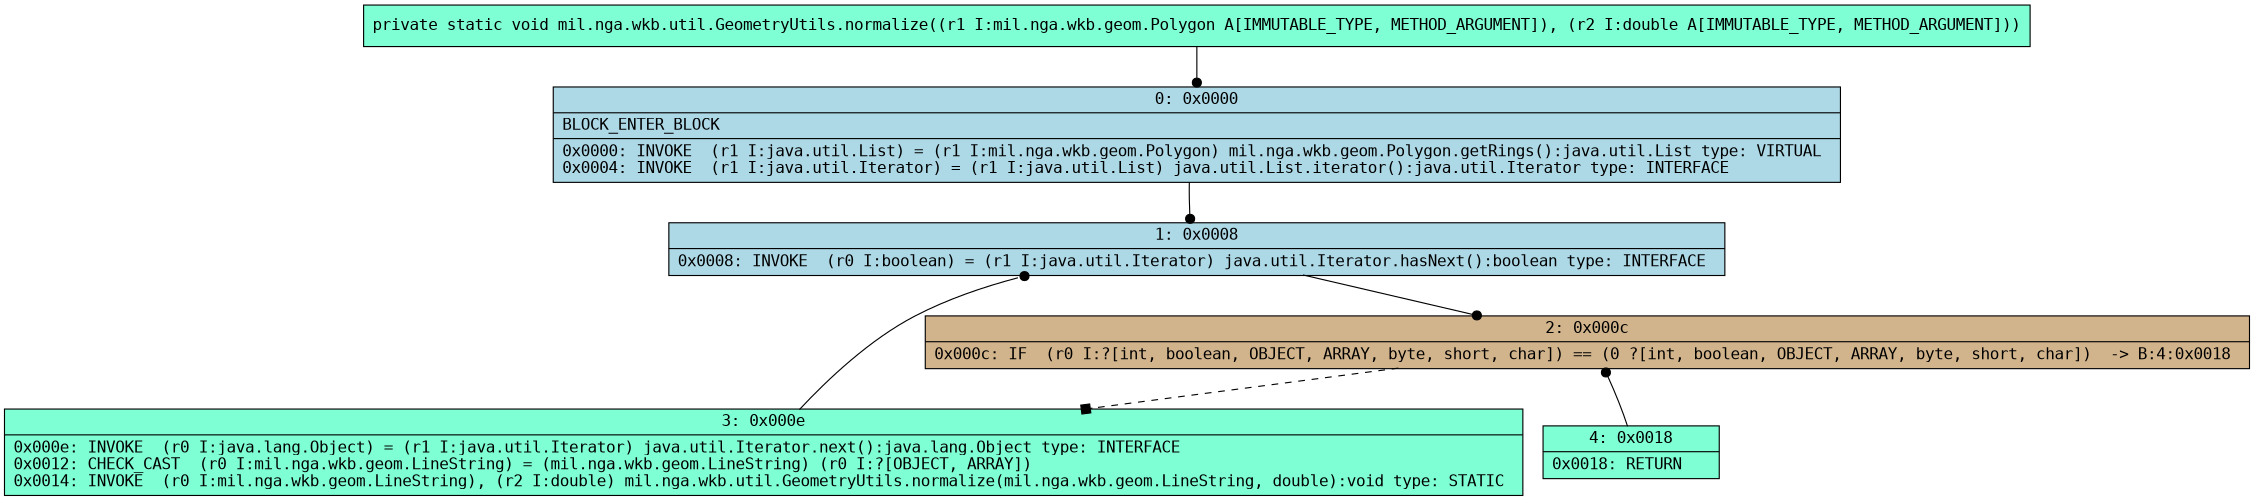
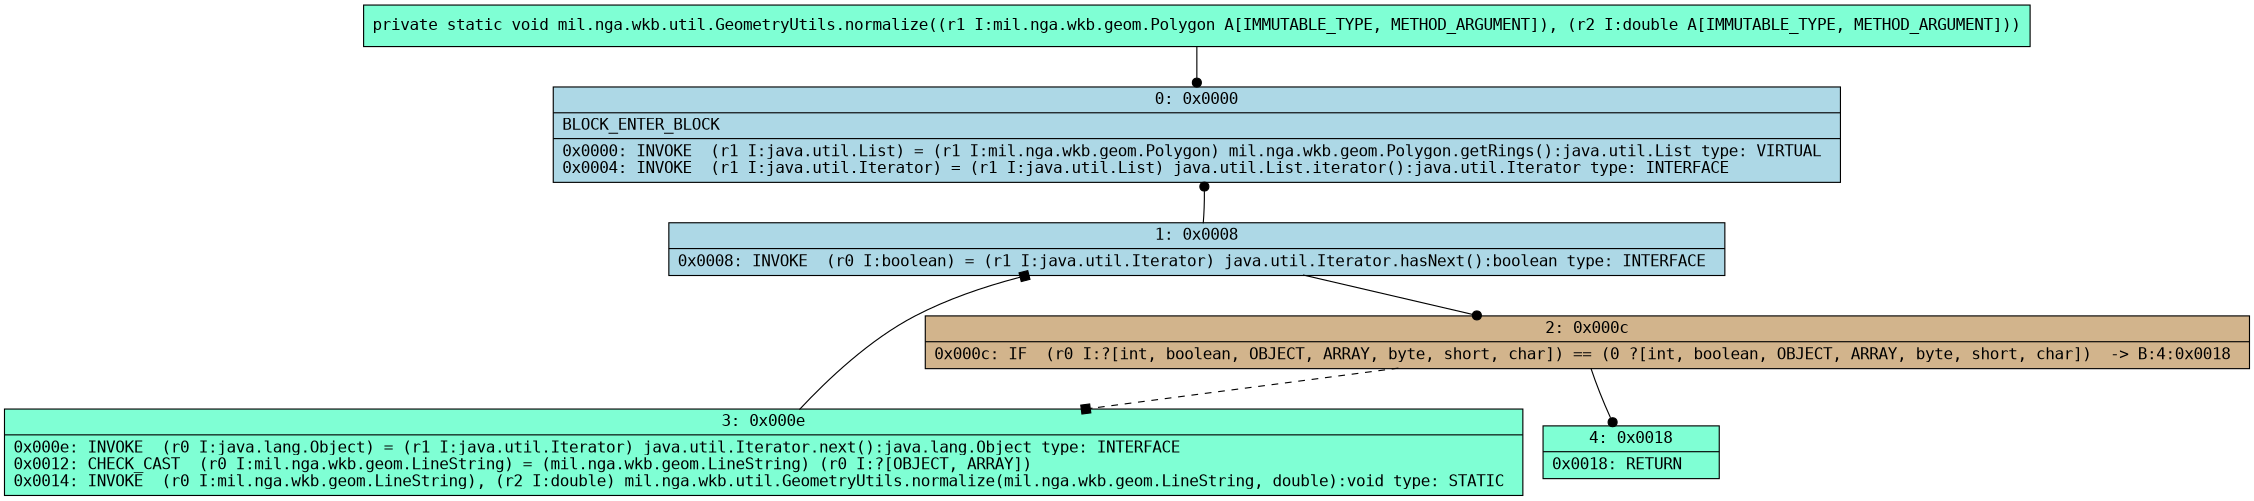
edge "0: 0x0000" -> "1: 0x0008": reversed
edge "3: 0x000e" -> "1: 0x0008": arrowhead dot -> box
edge "4: 0x0018" -> "2: 0x000c": reversed
